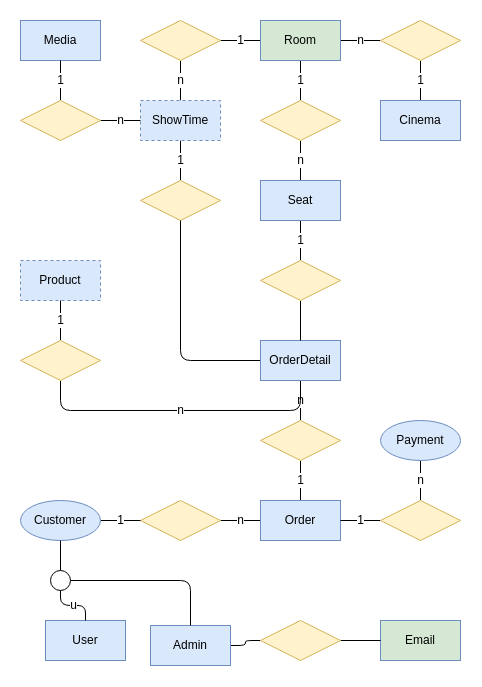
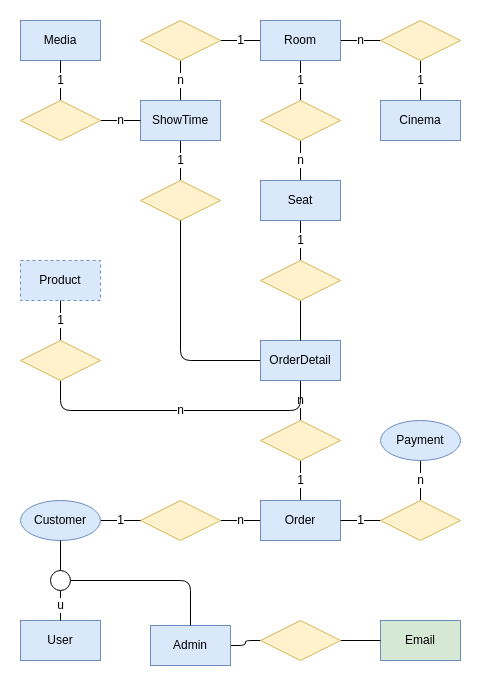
node "Room": fillcolor #d5e8d4 -> #dae8fc
node "ShowTime": style dashed -> solid
node "User": moved (86, 641) -> (61, 641)
